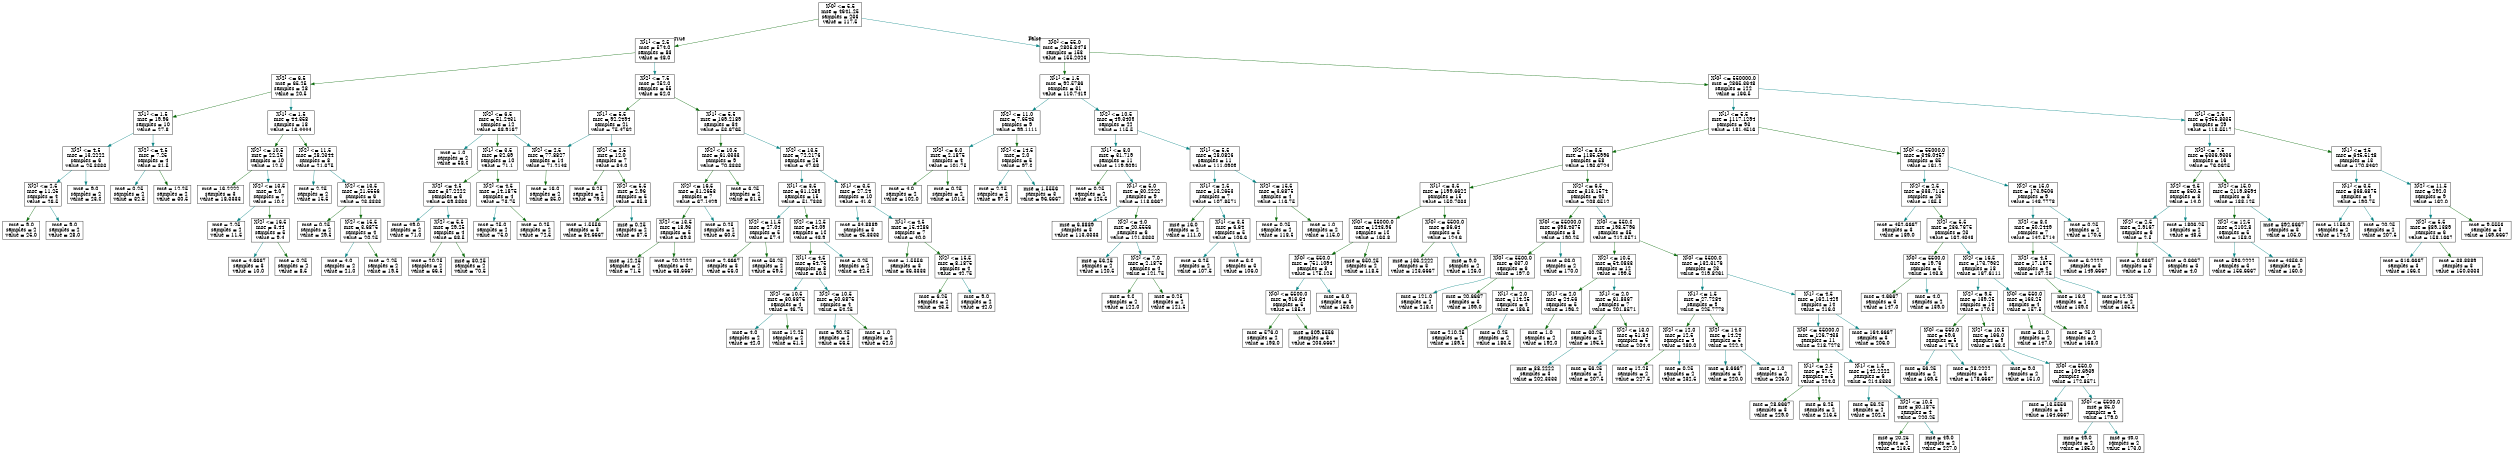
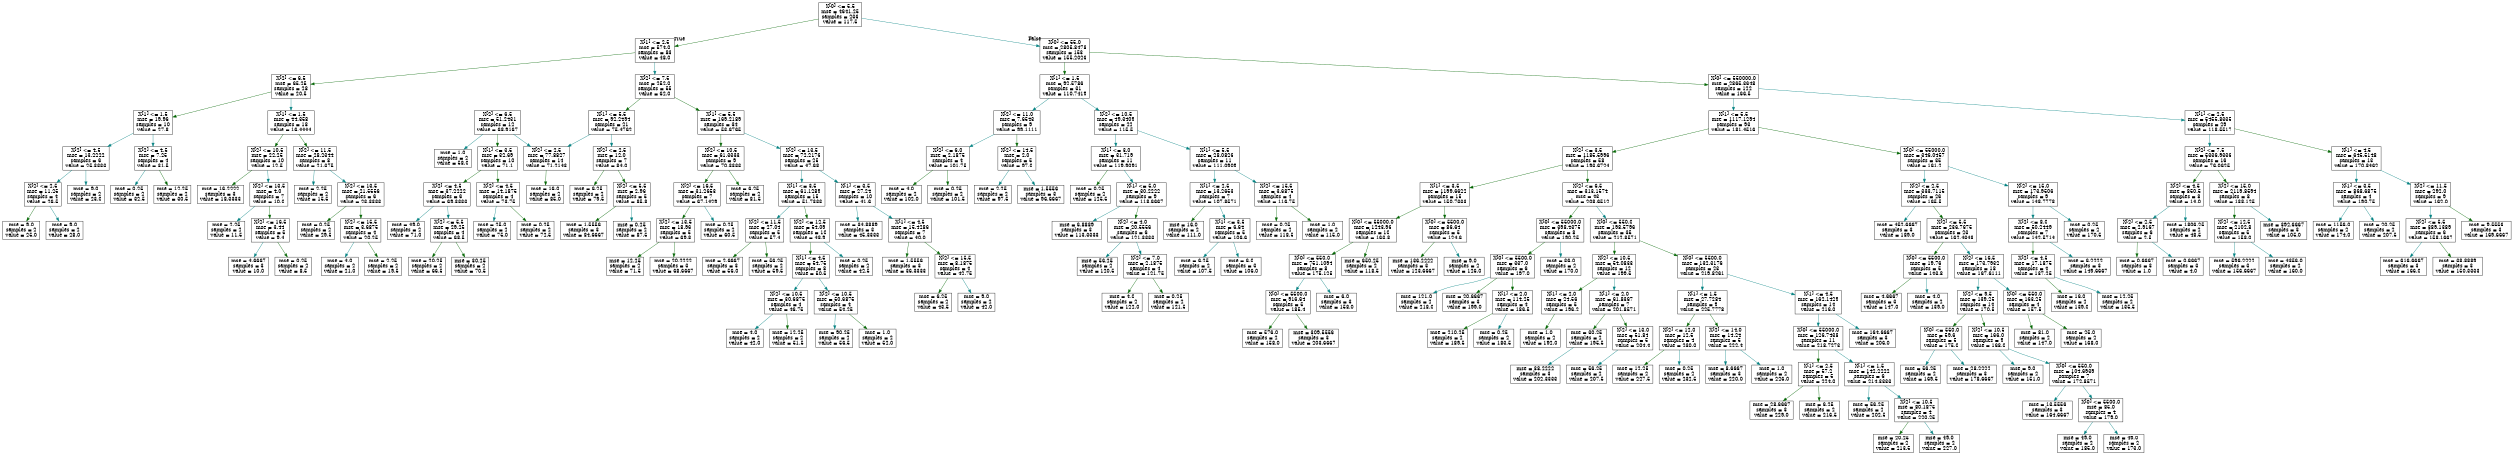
node "X[2] <= 6.5 mse = 313.1574 samples = 43 value = 208.6512": label "X[2] <= 6.5 mse = 313.1574 samples = 43 value = 208.6512" -> "X[2] <= 6.5 mse = 313.1574 mse = 43 value = 208.6512"
node "mse = 576.0 samples = 2 value = 198.0": label "mse = 576.0 samples = 2 value = 198.0" -> "mse = 576.0 samples = 2 value = 158.0"
